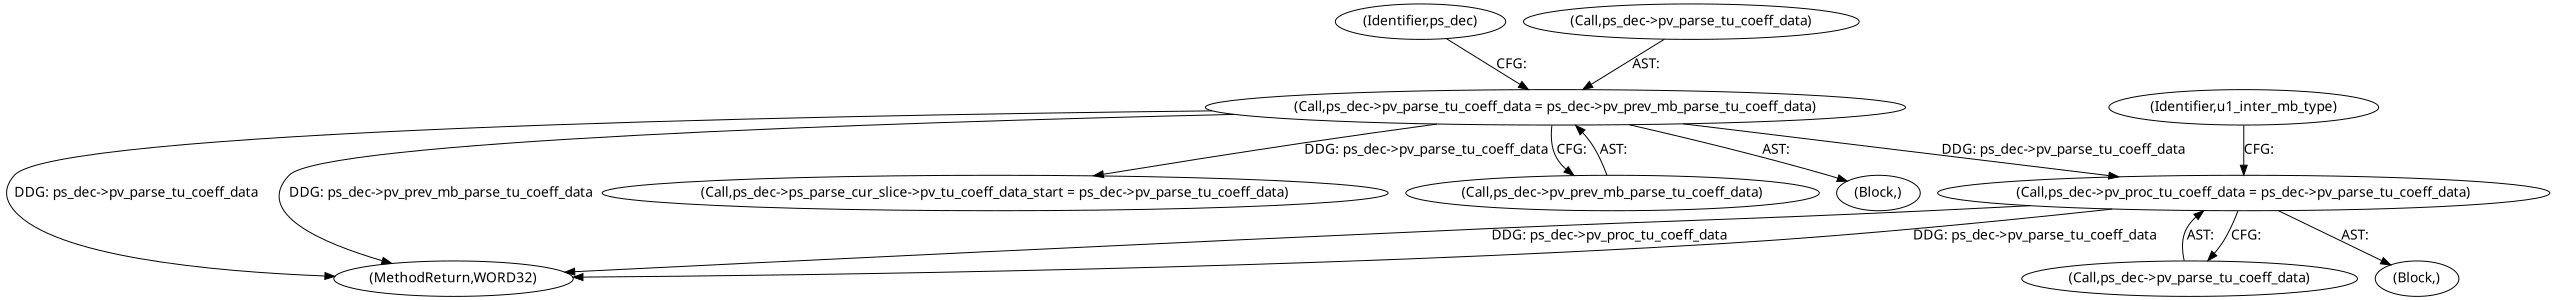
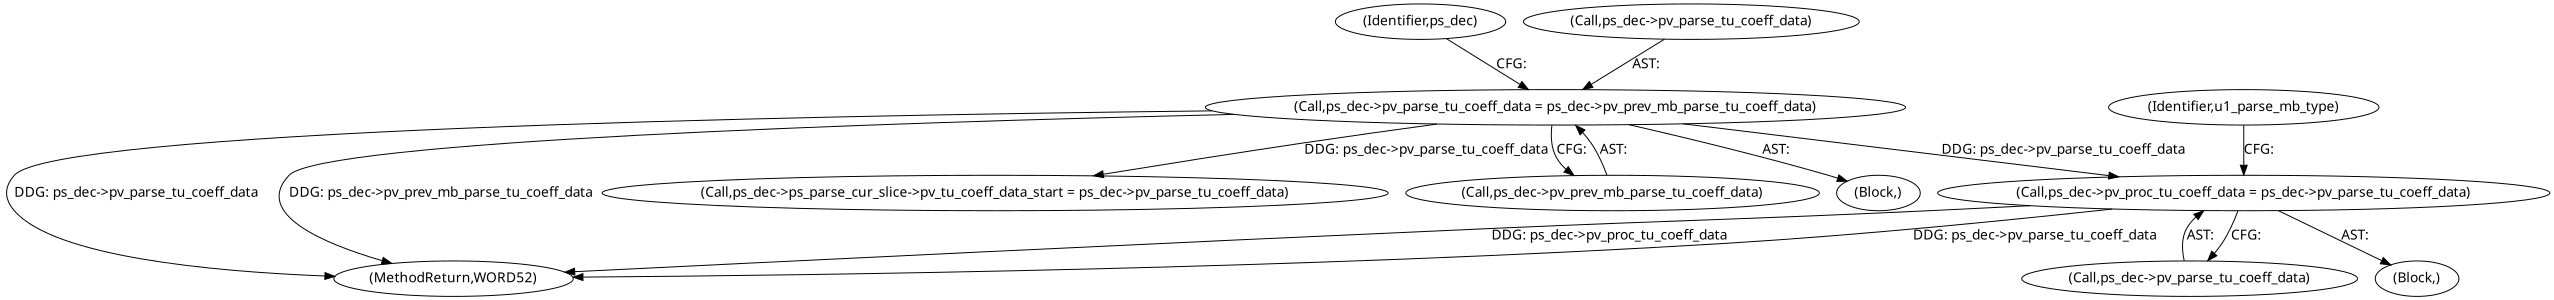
node "(Identifier,u1_inter_mb_type)": label "(Identifier,u1_inter_mb_type)" -> "(Identifier,u1_parse_mb_type)"
node "(MethodReturn,WORD32)": label "(MethodReturn,WORD32)" -> "(MethodReturn,WORD52)"
